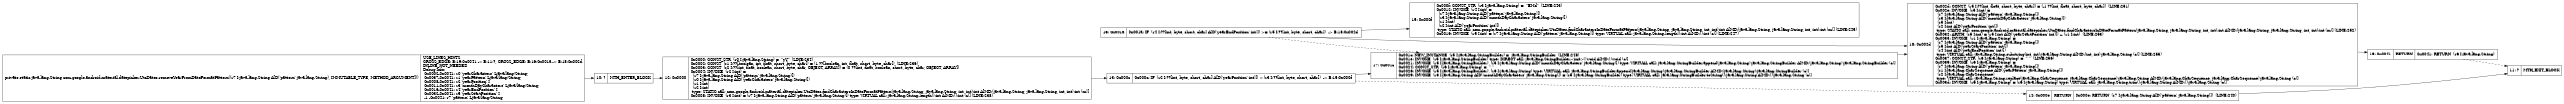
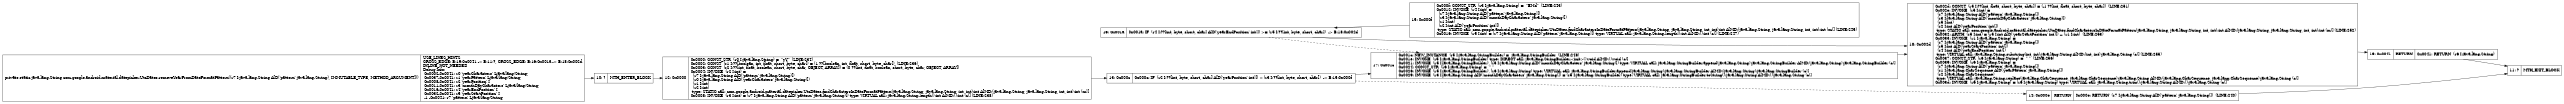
edge "16: 0x001a" -> "15: 0x000f": reversed
edge "19: 0x0041" -> "11: ?": style dashed -> solid
